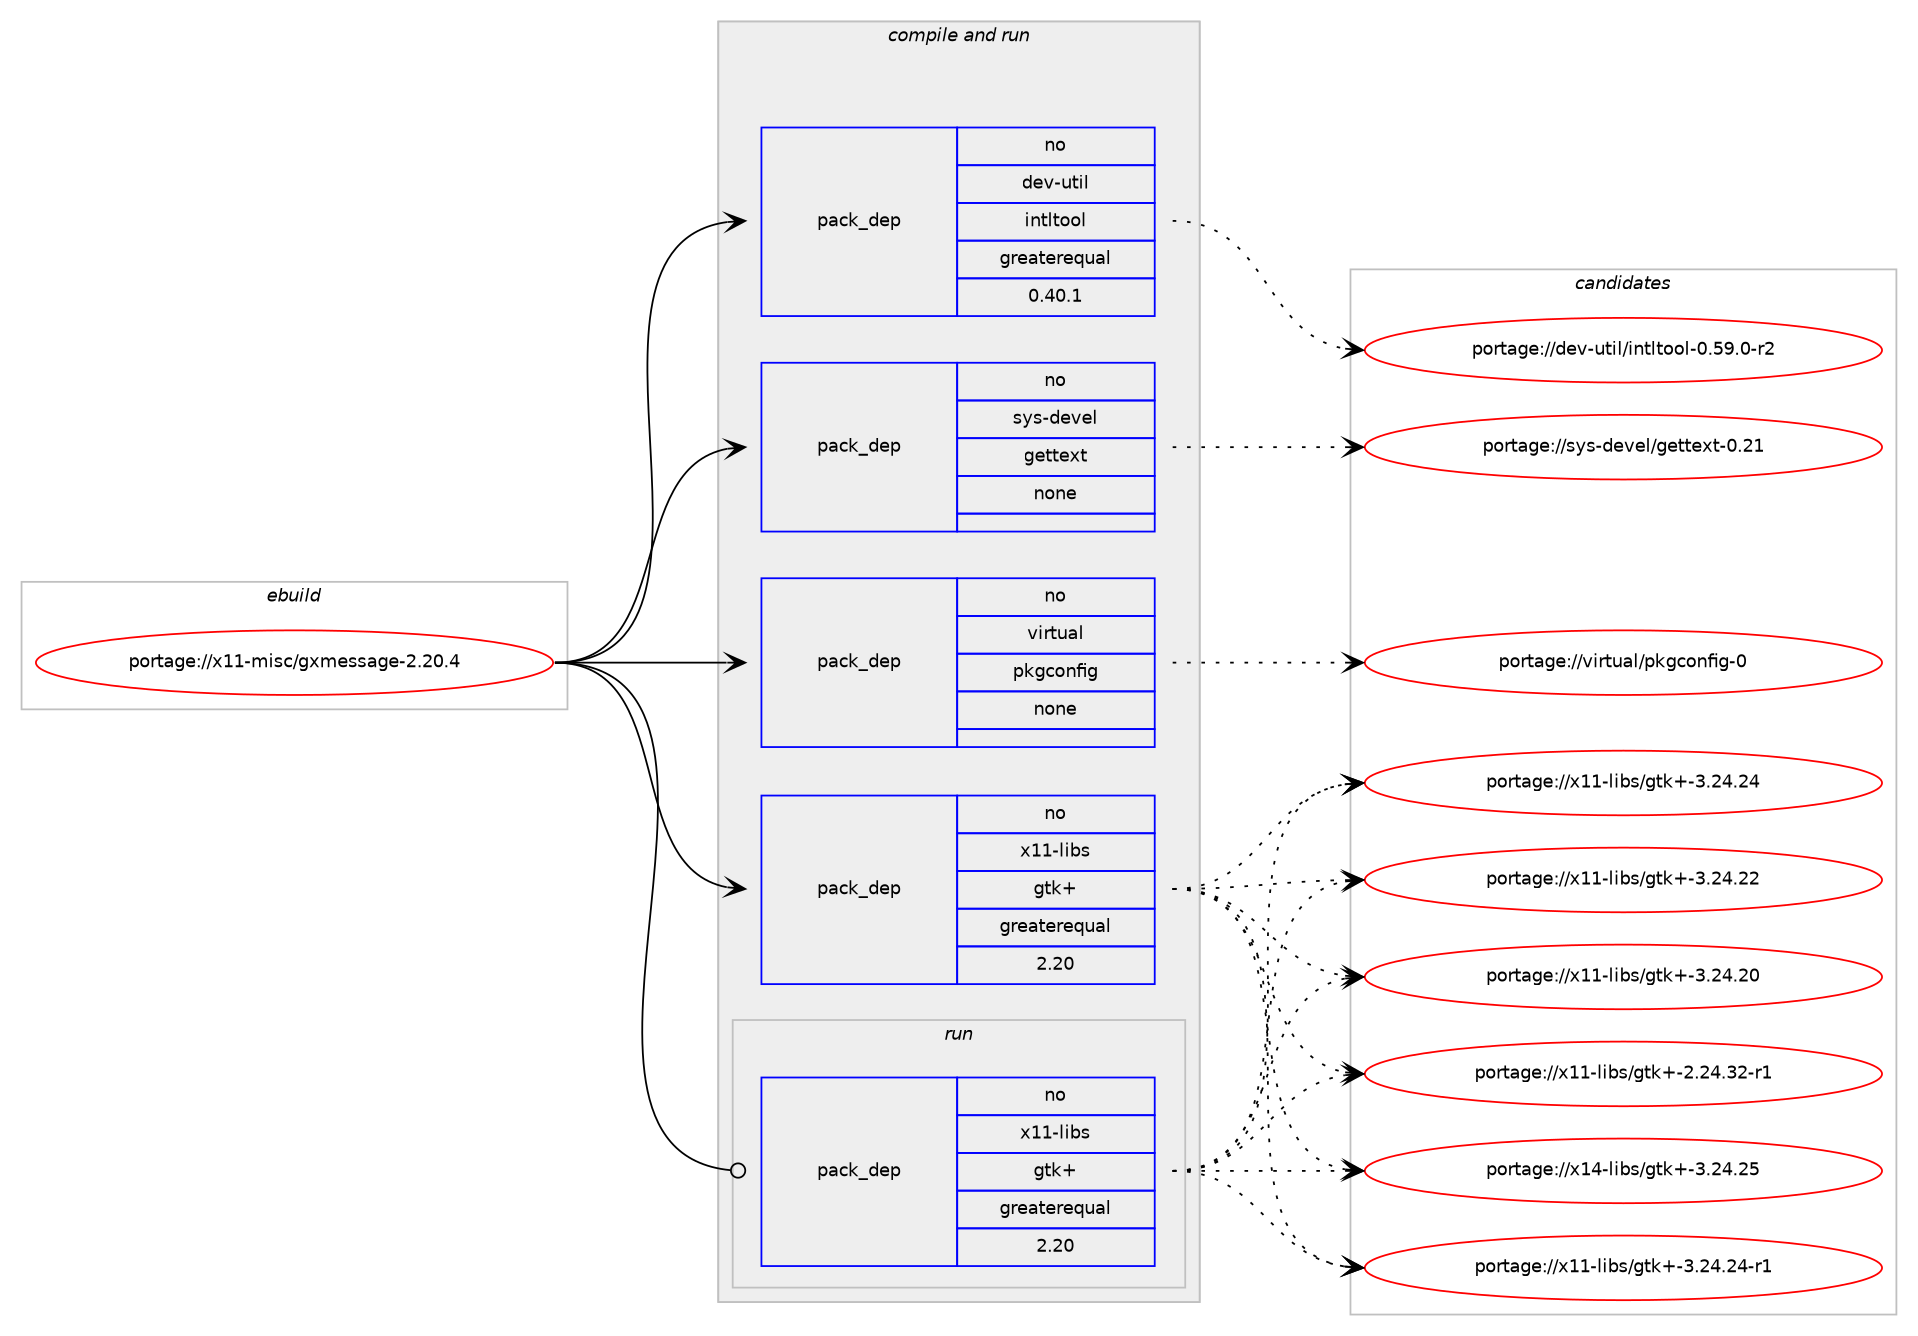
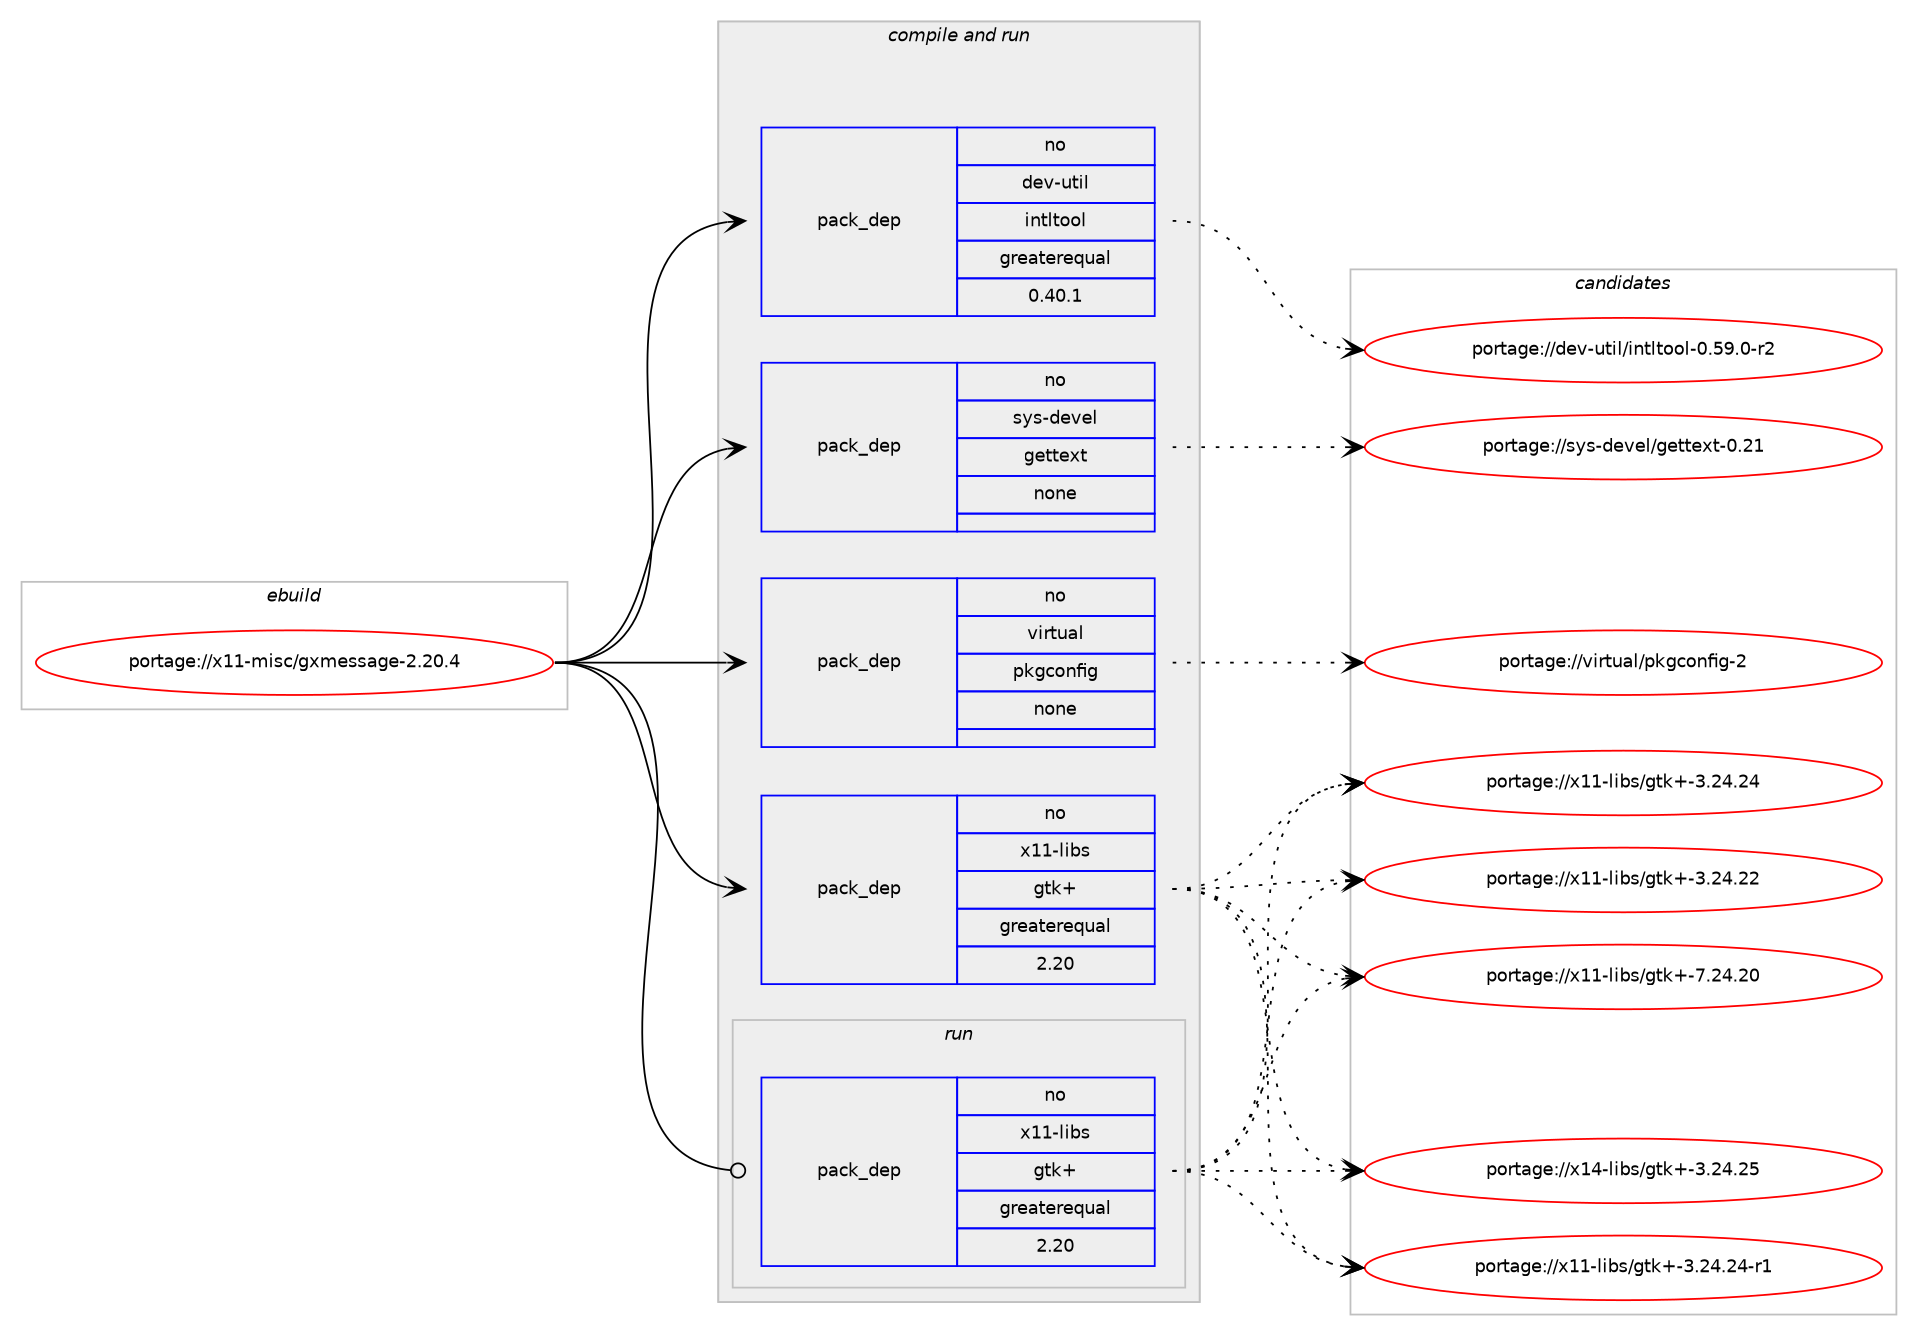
node "portage://virtual/pkgconfig-0": label "portage://virtual/pkgconfig-0" -> "portage://virtual/pkgconfig-2"
node "portage://x11-libs/gtk+-3.24.20": label "portage://x11-libs/gtk+-3.24.20" -> "portage://x11-libs/gtk+-7.24.20"
node "portage://x11-libs/gtk+-2.24.32-r1": removed
